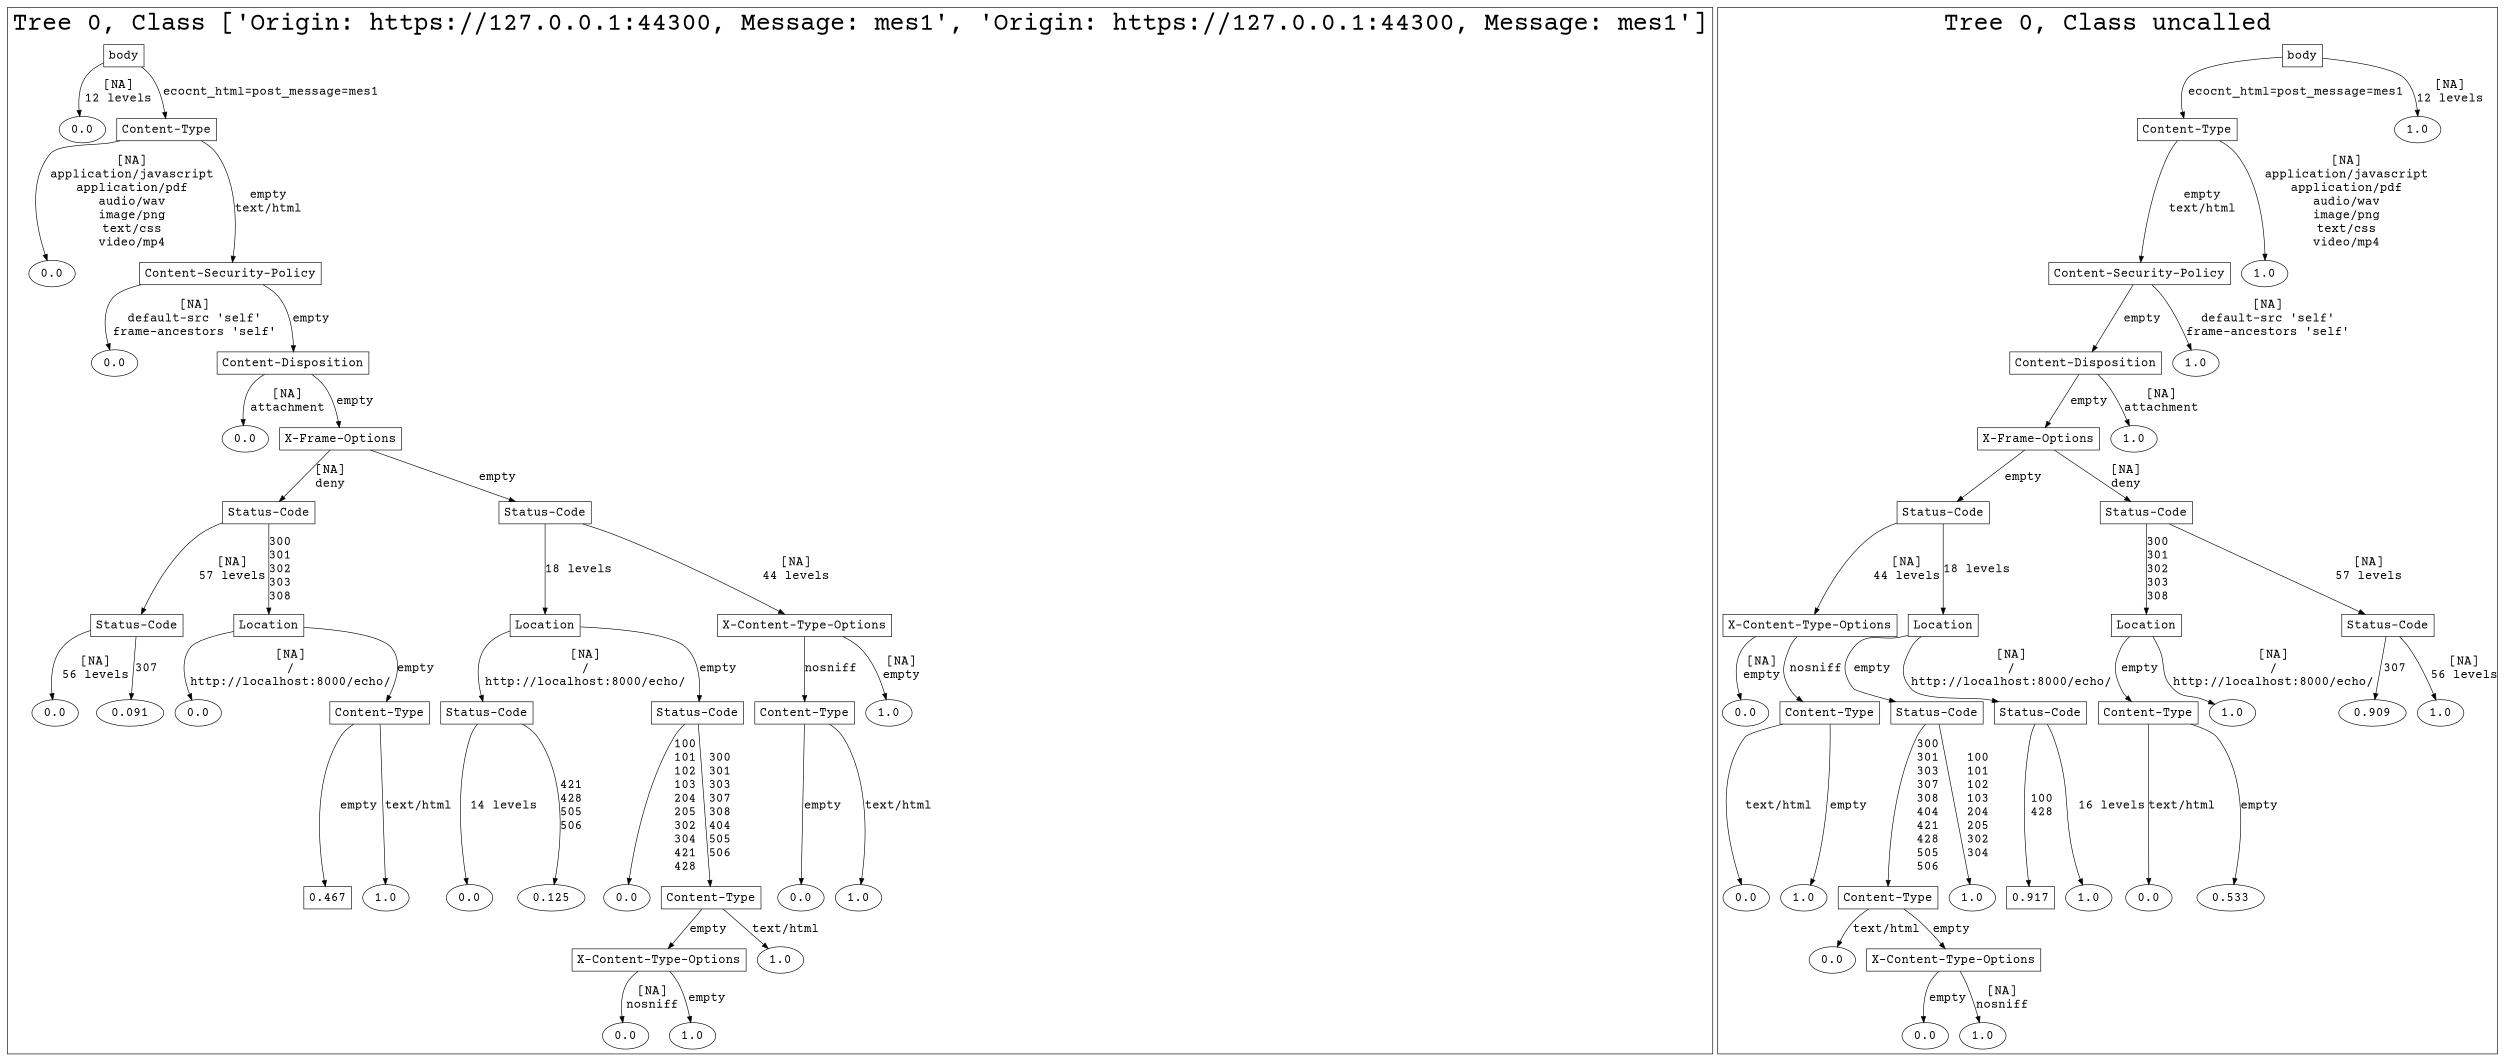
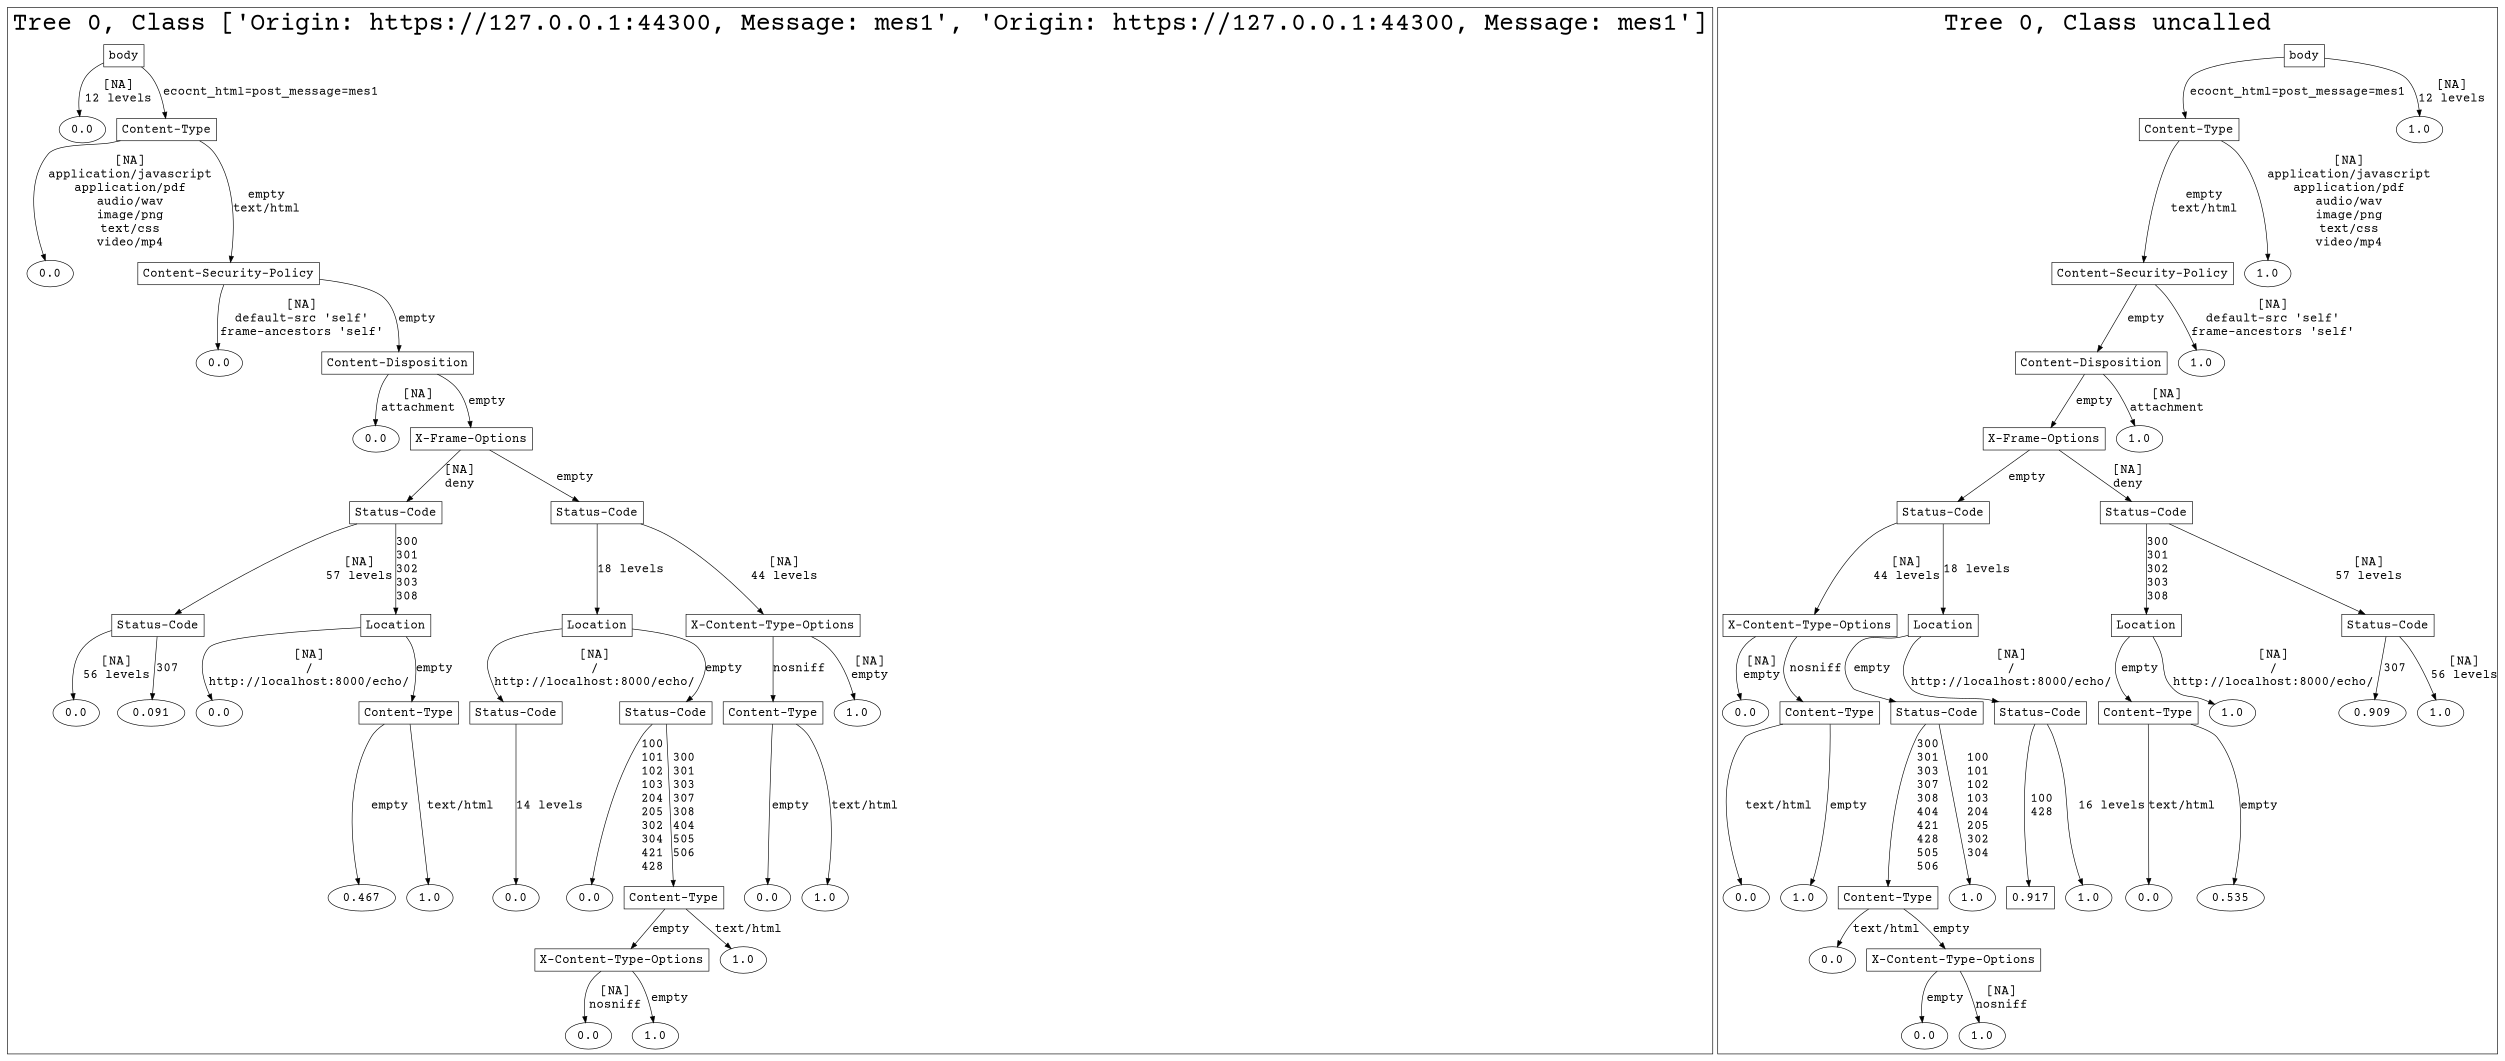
node "0.467": shape box -> ellipse
node "0.125": removed
node "0.533": label "0.533" -> "0.535"
